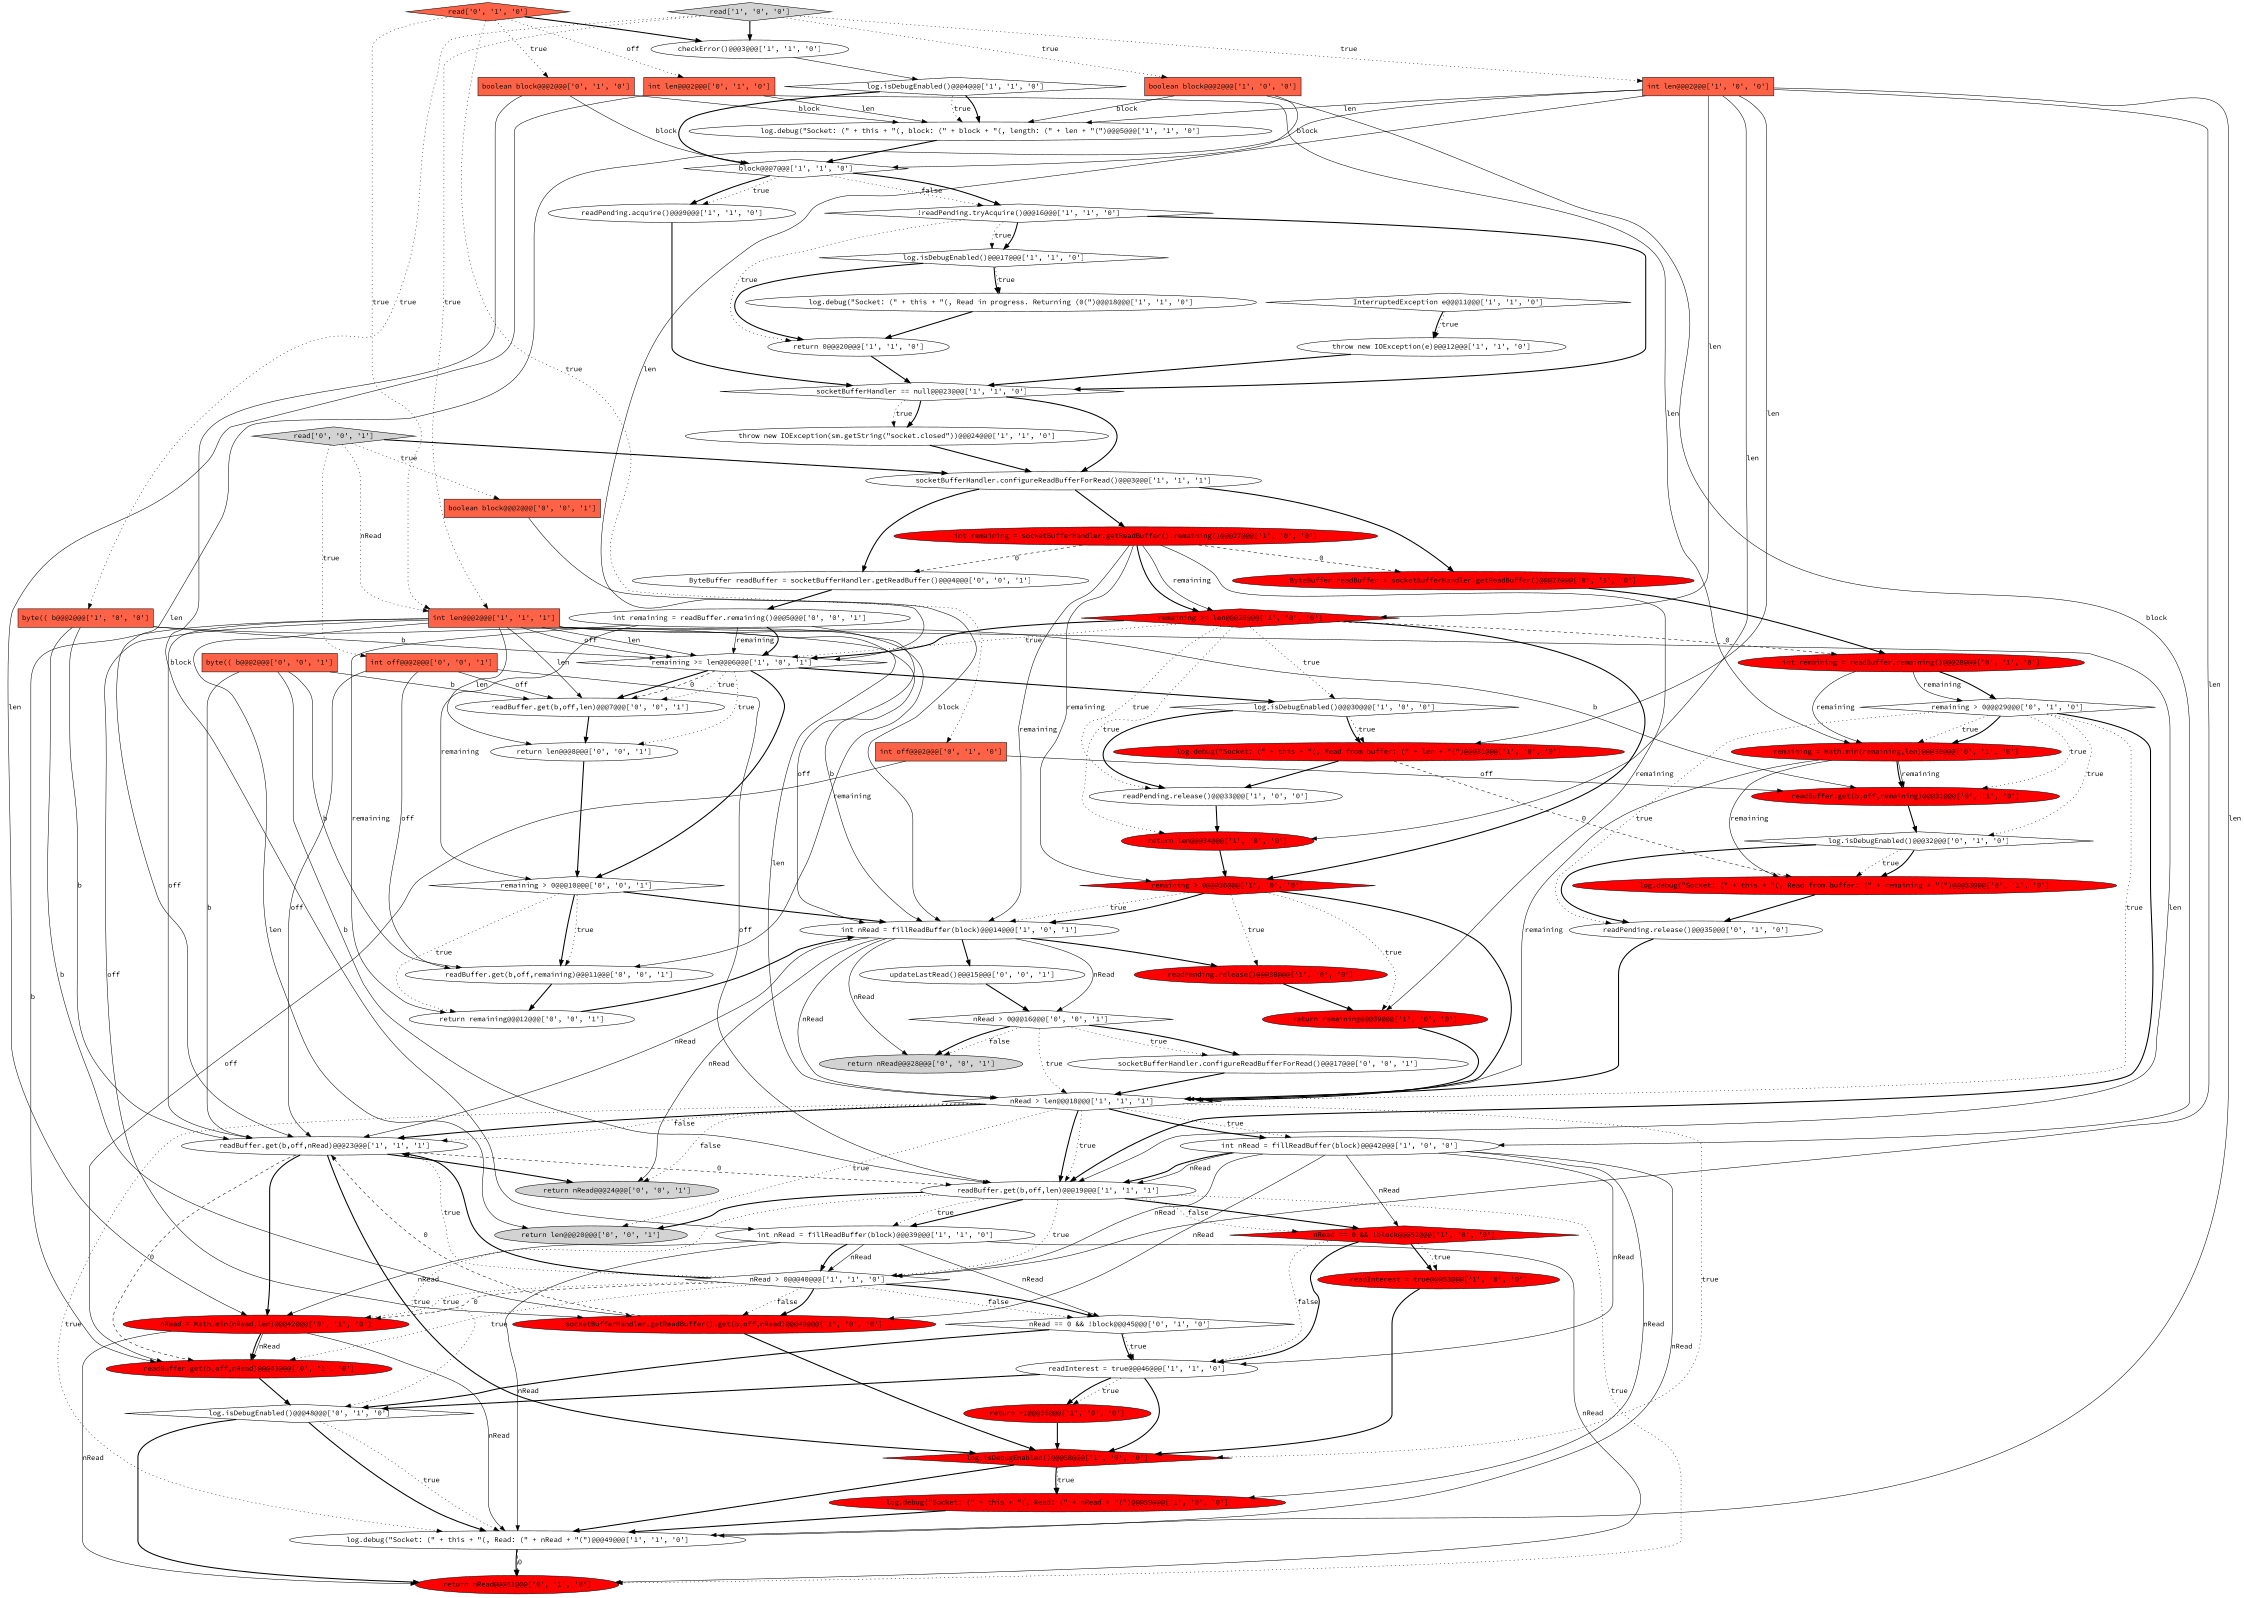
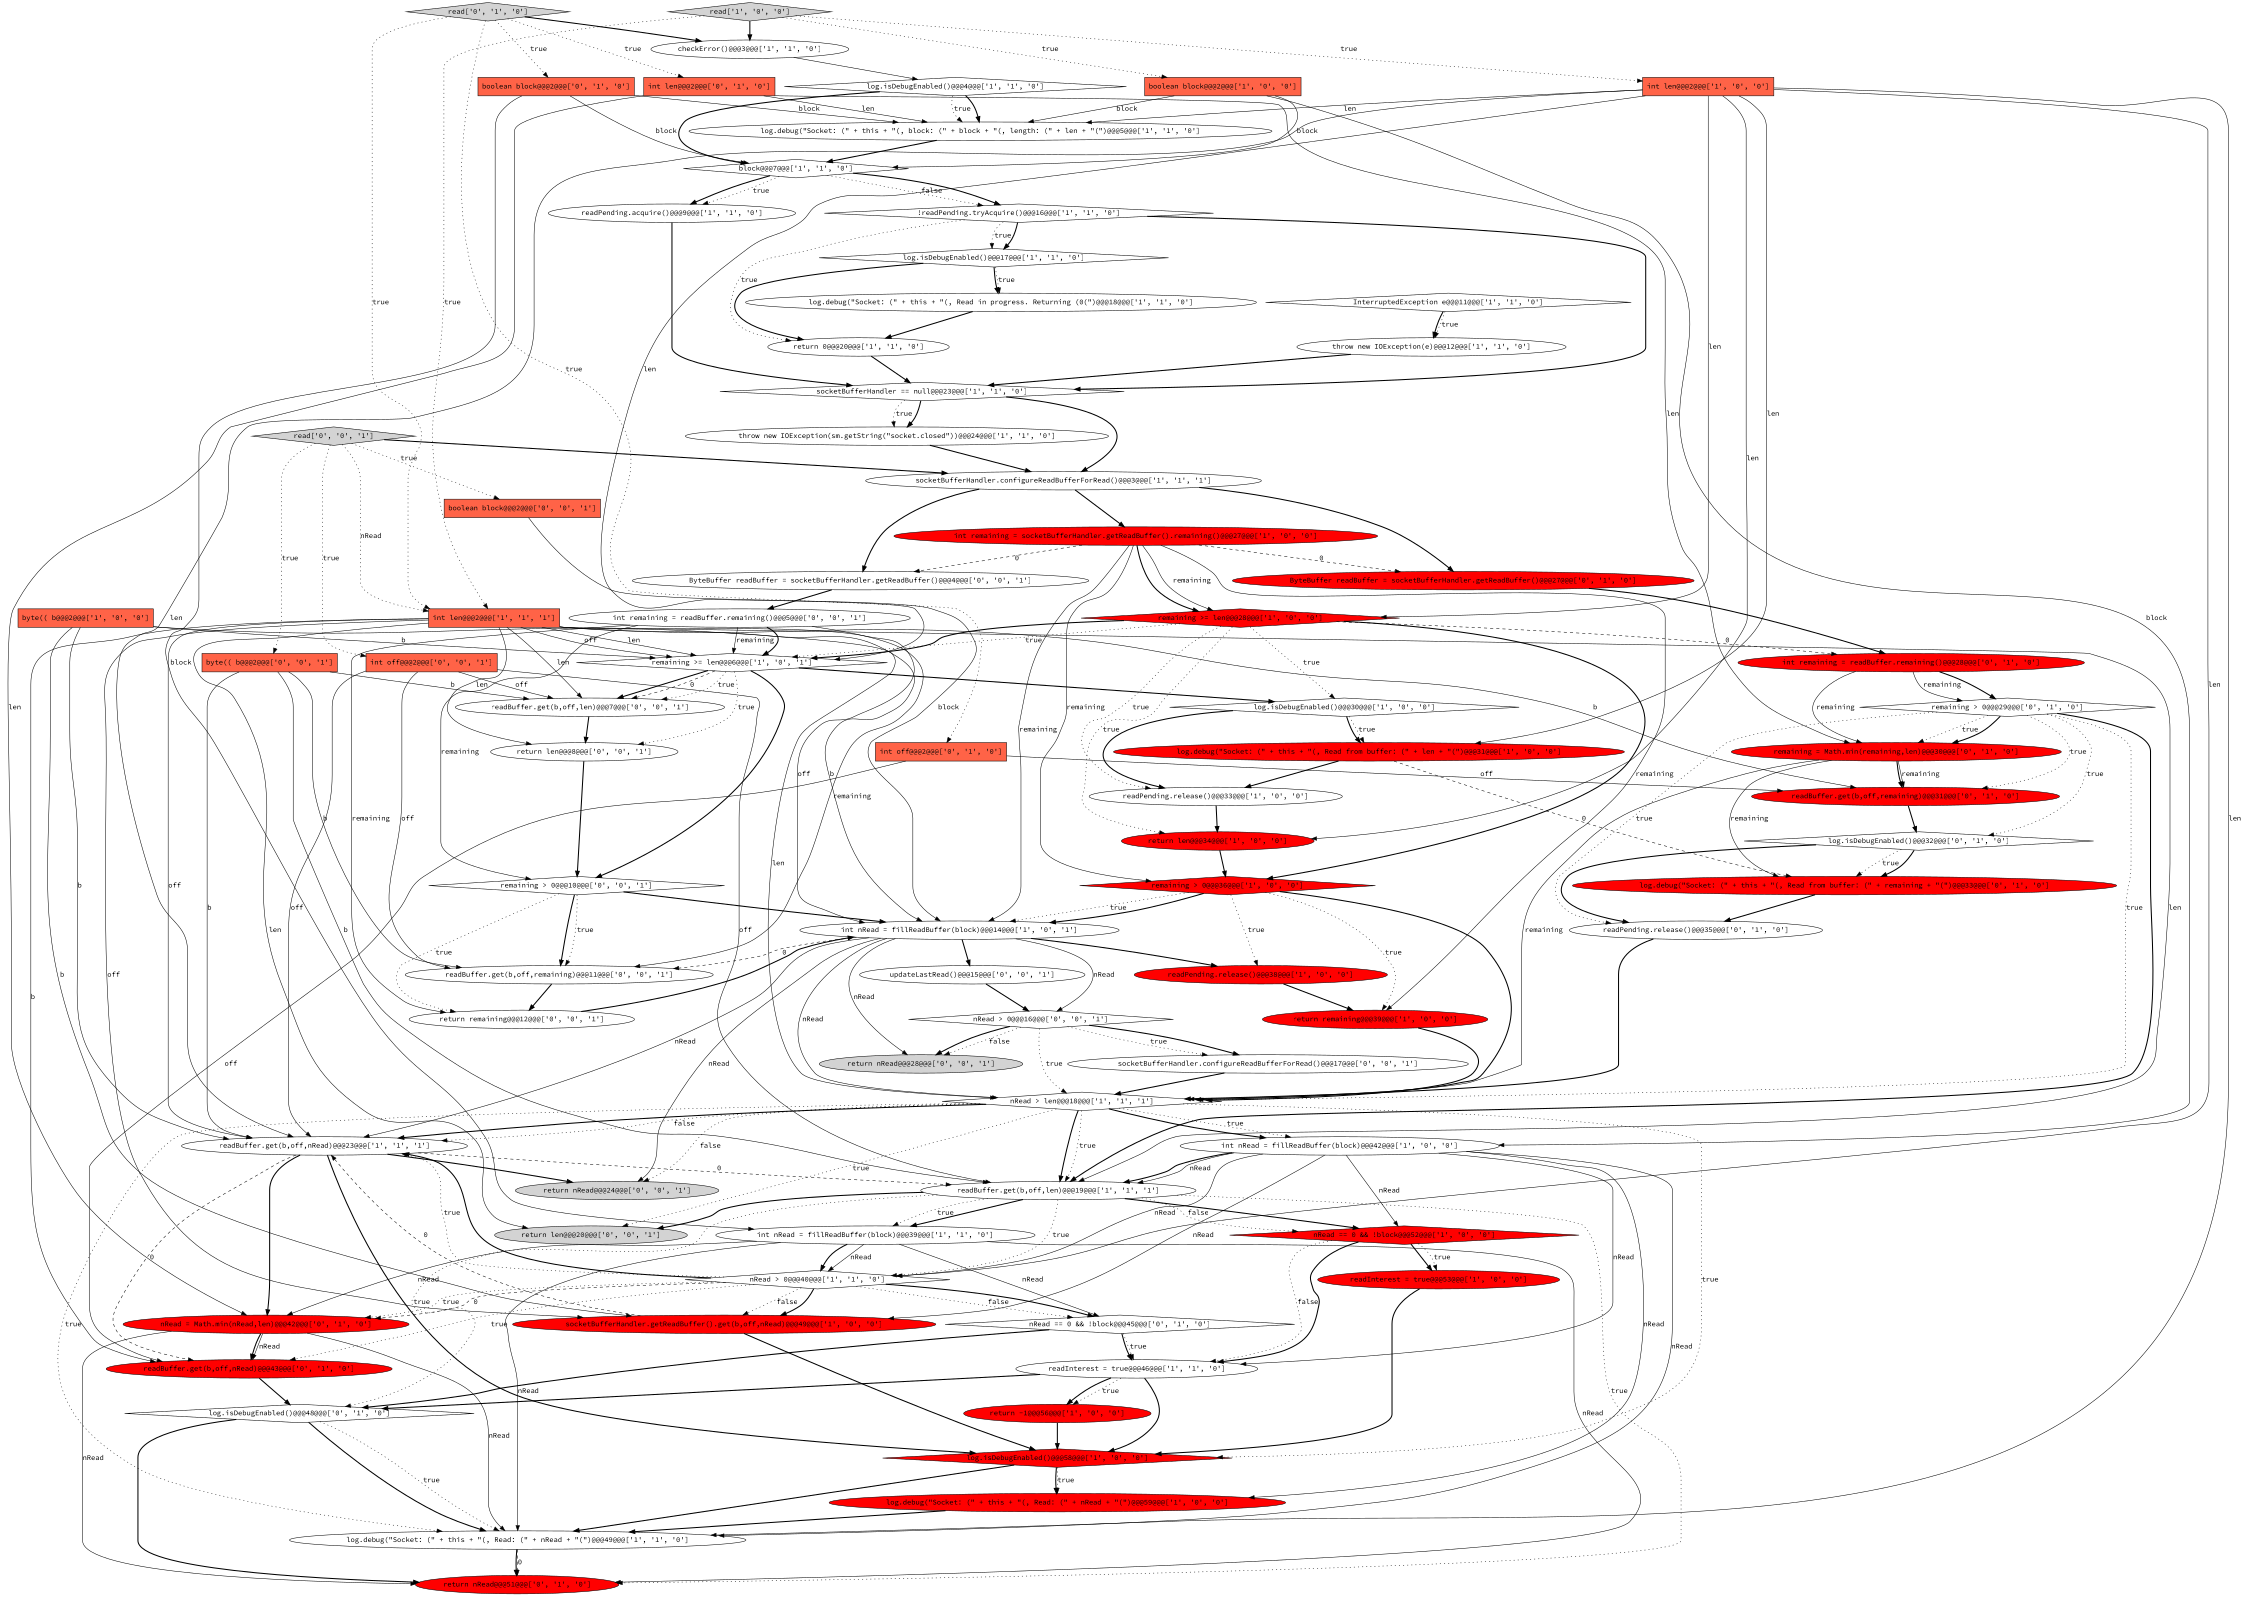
node "read['0', '1', '0']": fillcolor tomato -> lightgray
edge "read['0', '1', '0']" -> "int len@@@2@@@['0', '1', '0']": label "off" -> "true"
edge "read['1', '0', '0']" -> "byte(( b@@@2@@@['1', '0', '0']": removed, label "true"
edge "read['0', '0', '1']" -> "byte(( b@@@2@@@['0', '0', '1']": added, label "true"
edge "int nRead = fillReadBuffer(block)@@@14@@@['1', '0', '1']" -> "readBuffer.get(b,off,remaining)@@@11@@@['0', '0', '1']": added, label "0"
